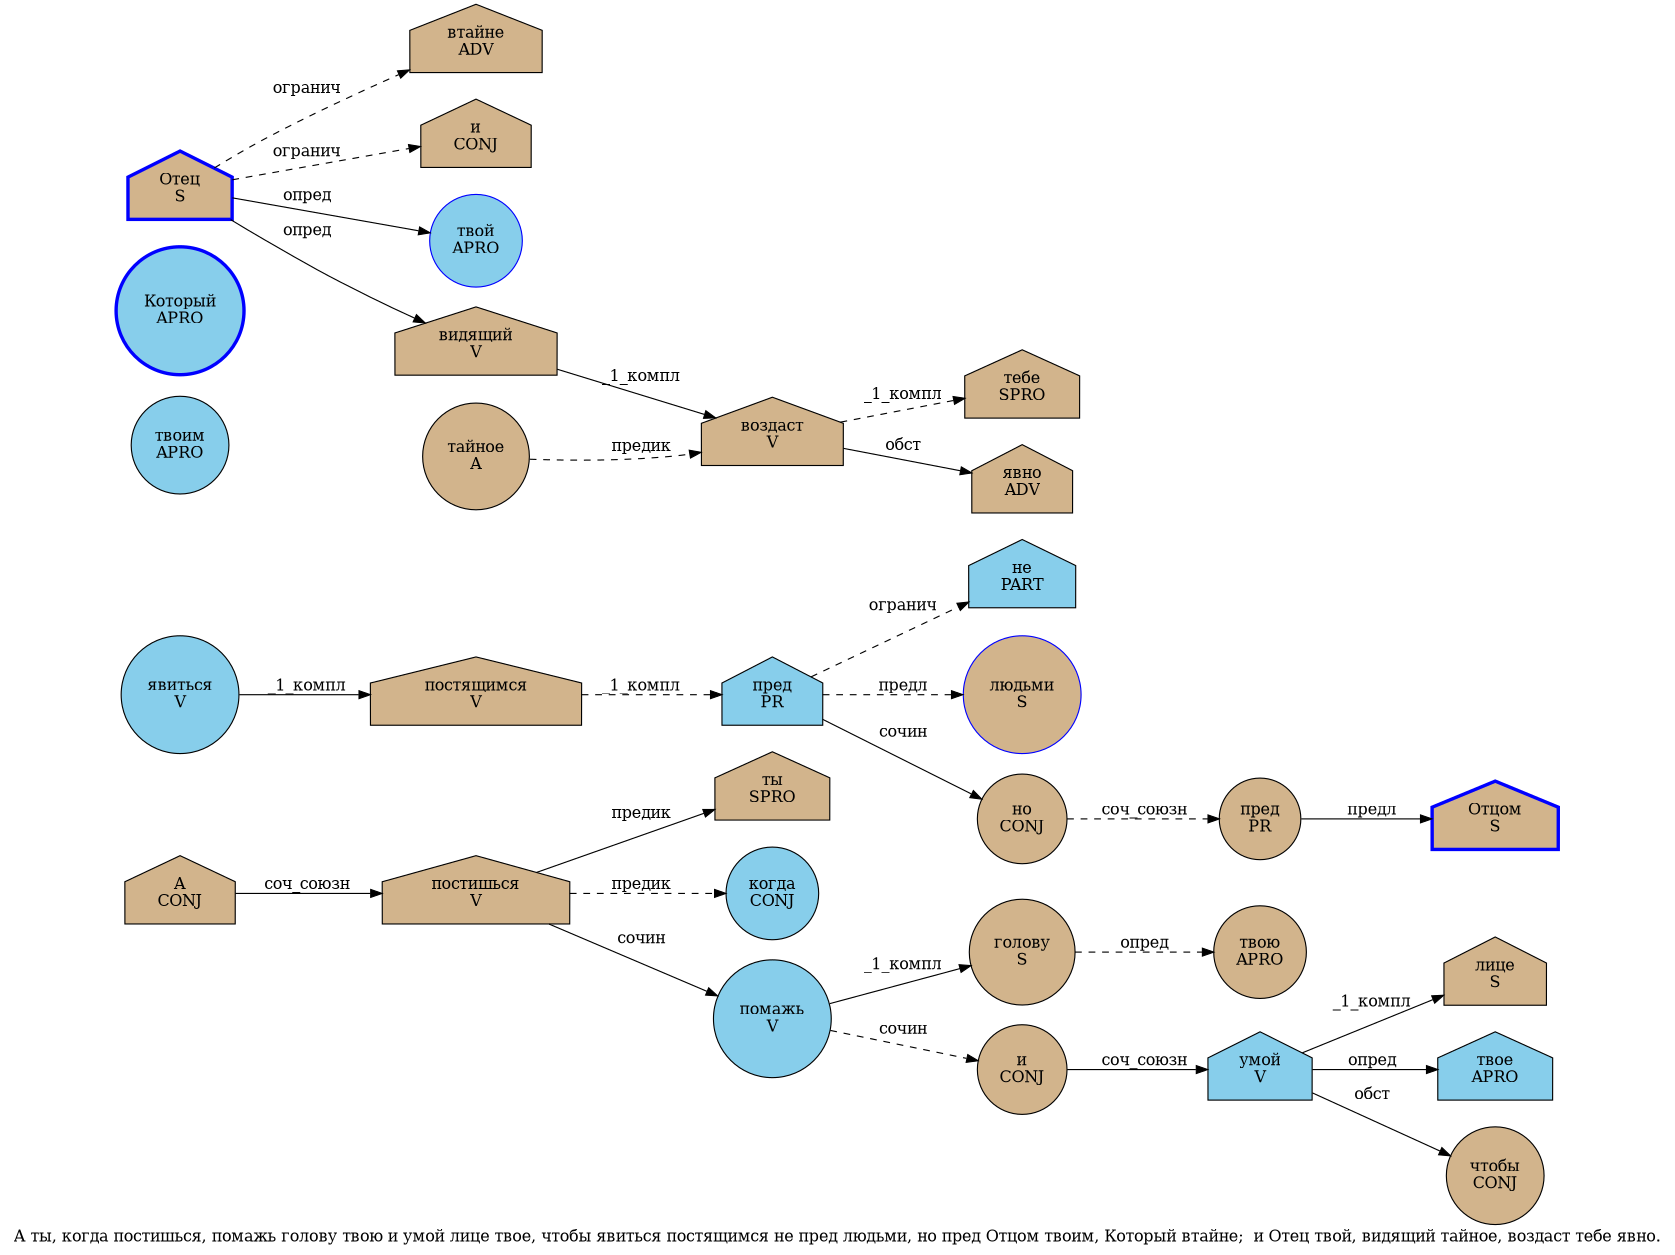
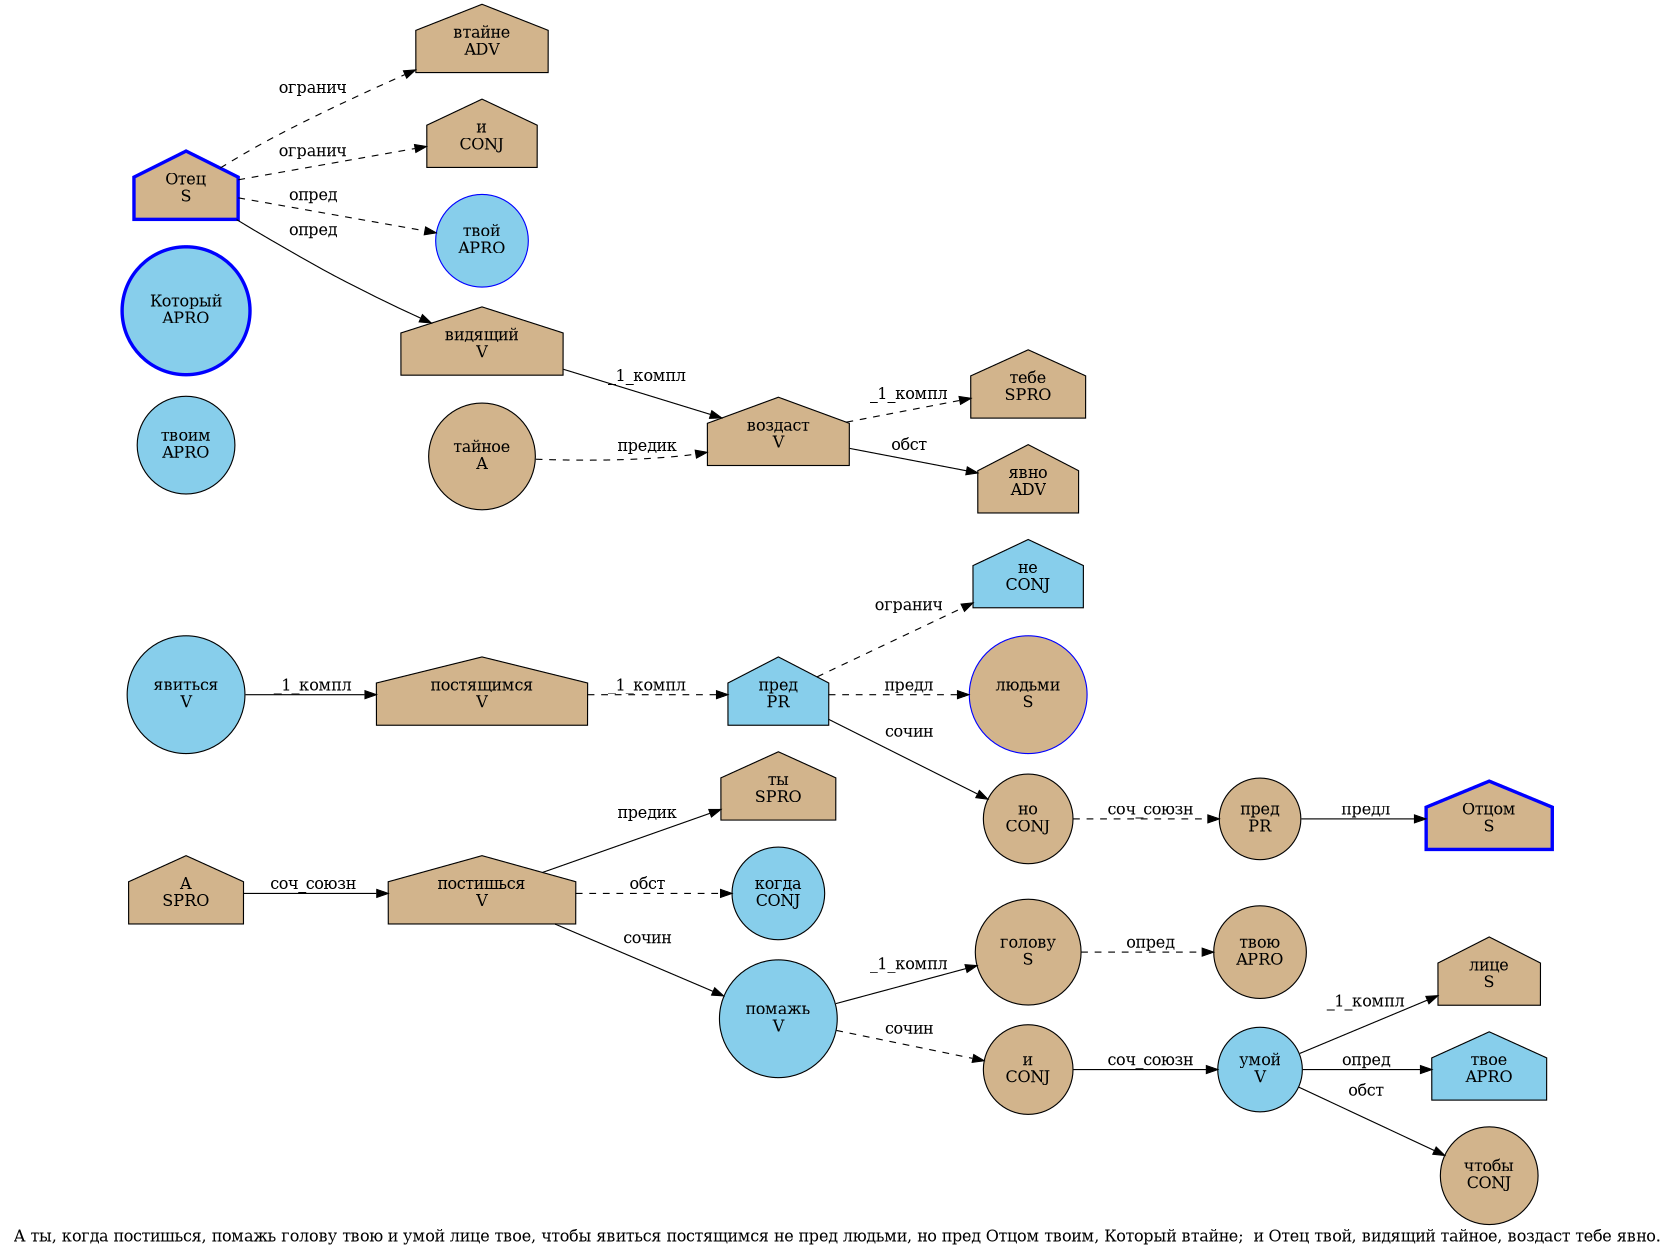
edge "Отец S" -> "твой APRO": style solid -> dashed
node "не PART": label "не PART" -> "не CONJ"
edge "постишься V" -> "когда CONJ": label "предик" -> "обст"
node "А CONJ": label "А CONJ" -> "А SPRO"
node "умой V": shape house -> circle
